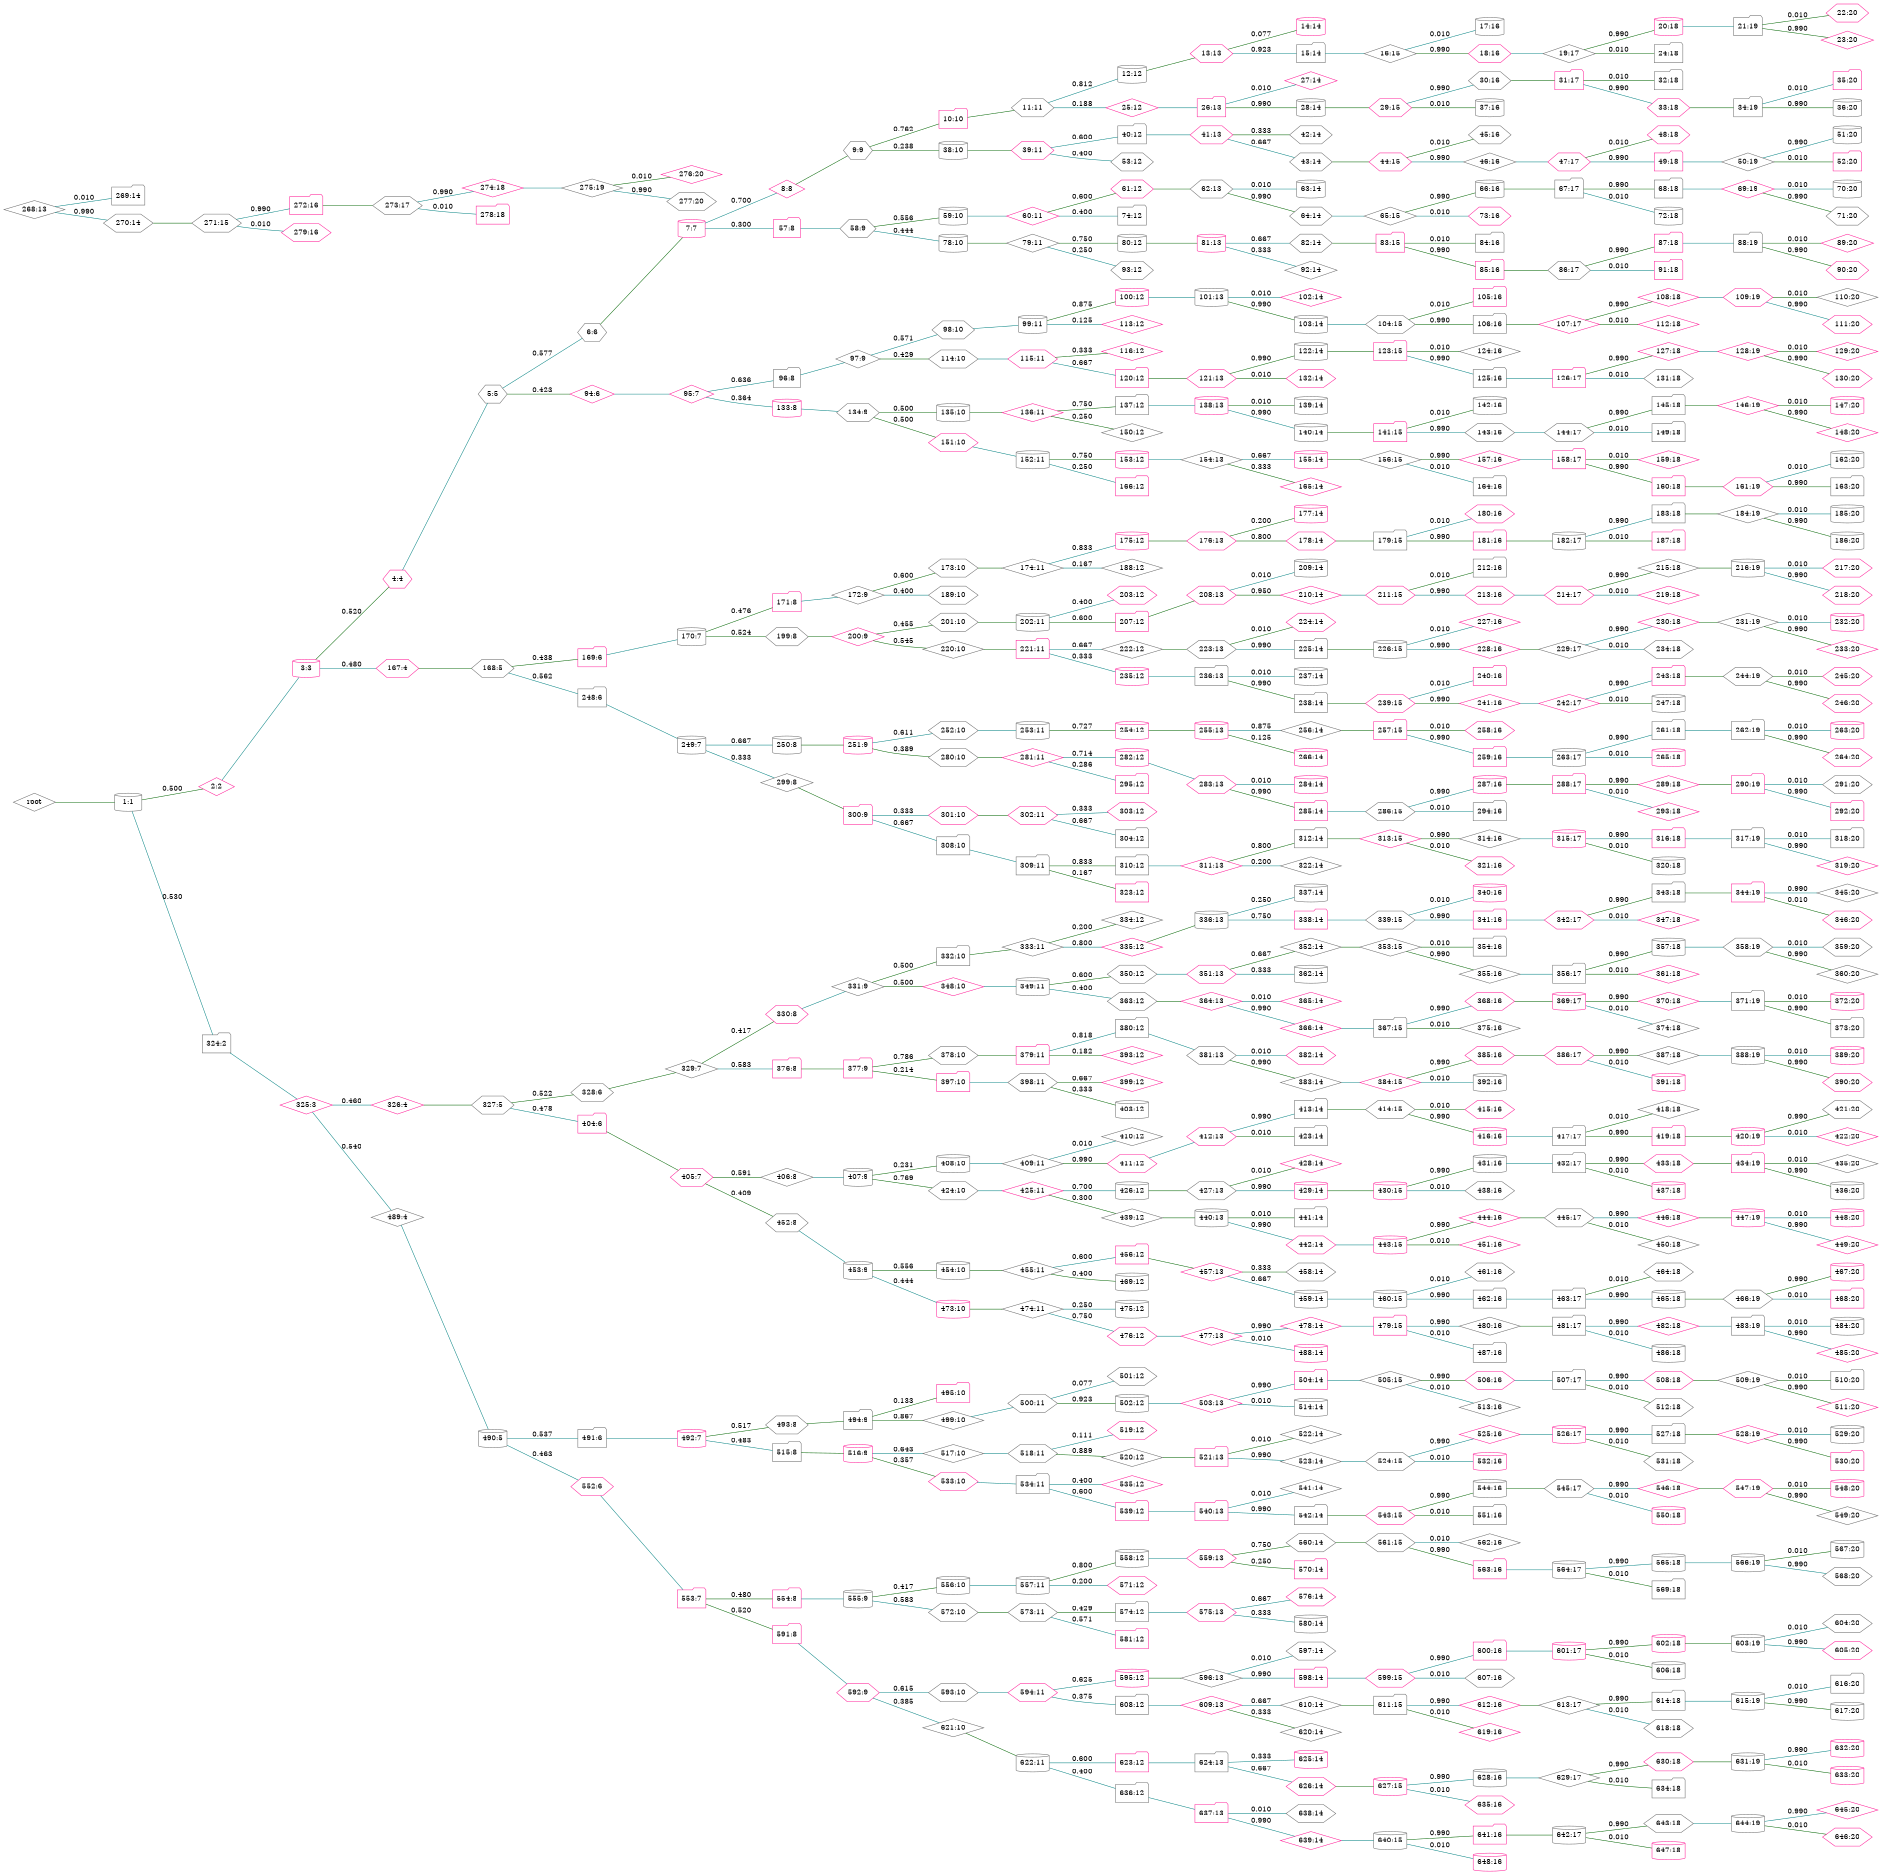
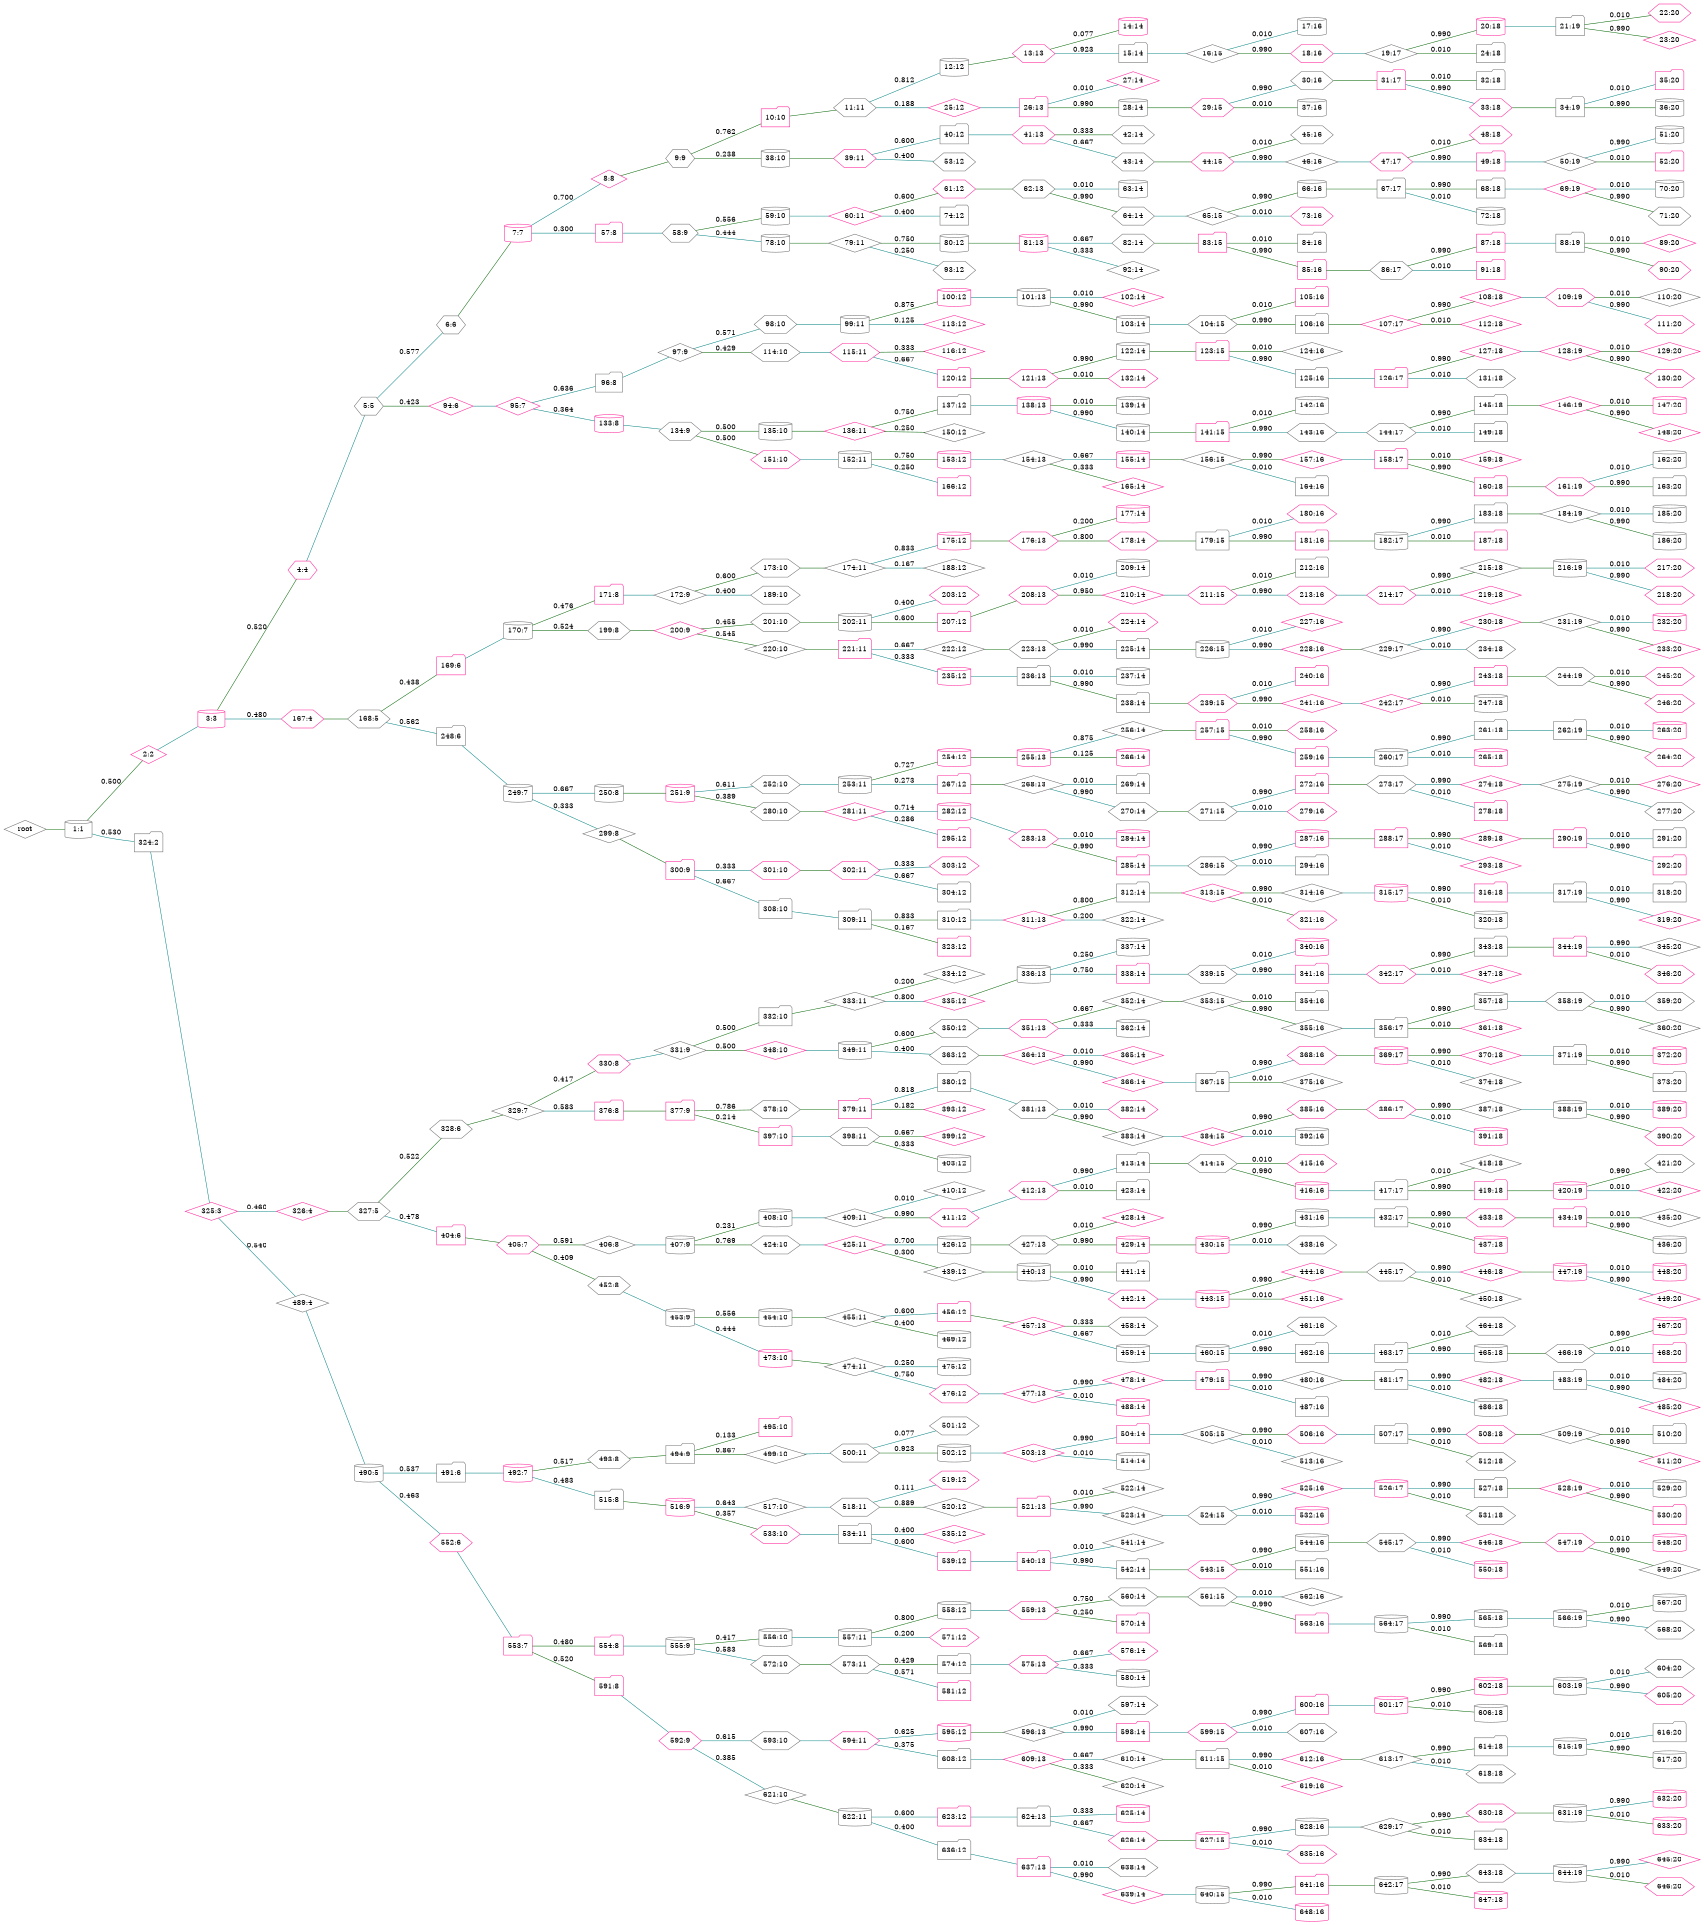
node "263:17": label "263:17" -> "260:17"
node "267:12": added
node "291:20": shape hexagon -> folder
edge "427:13" -- "429:14": color teal -> darkgreen
